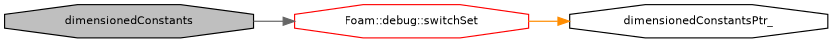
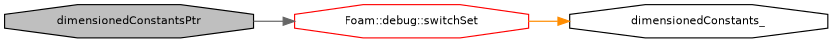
node "dimensionedConstants": label "dimensionedConstants" -> "dimensionedConstantsPtr"
node "dimensionedConstantsPtr_": label "dimensionedConstantsPtr_" -> "dimensionedConstants_"
